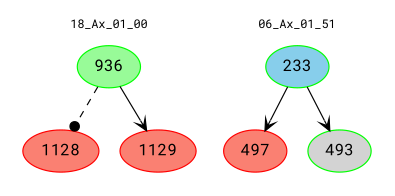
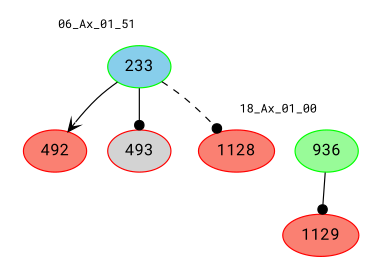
edge "936" -> "1129": arrowhead vee -> dot
edge "233" -> "493": arrowhead vee -> dot
edge "936" -> "1128": now "233" -> "1128"
node "497": label "497" -> "492"
node "493": color green -> red
